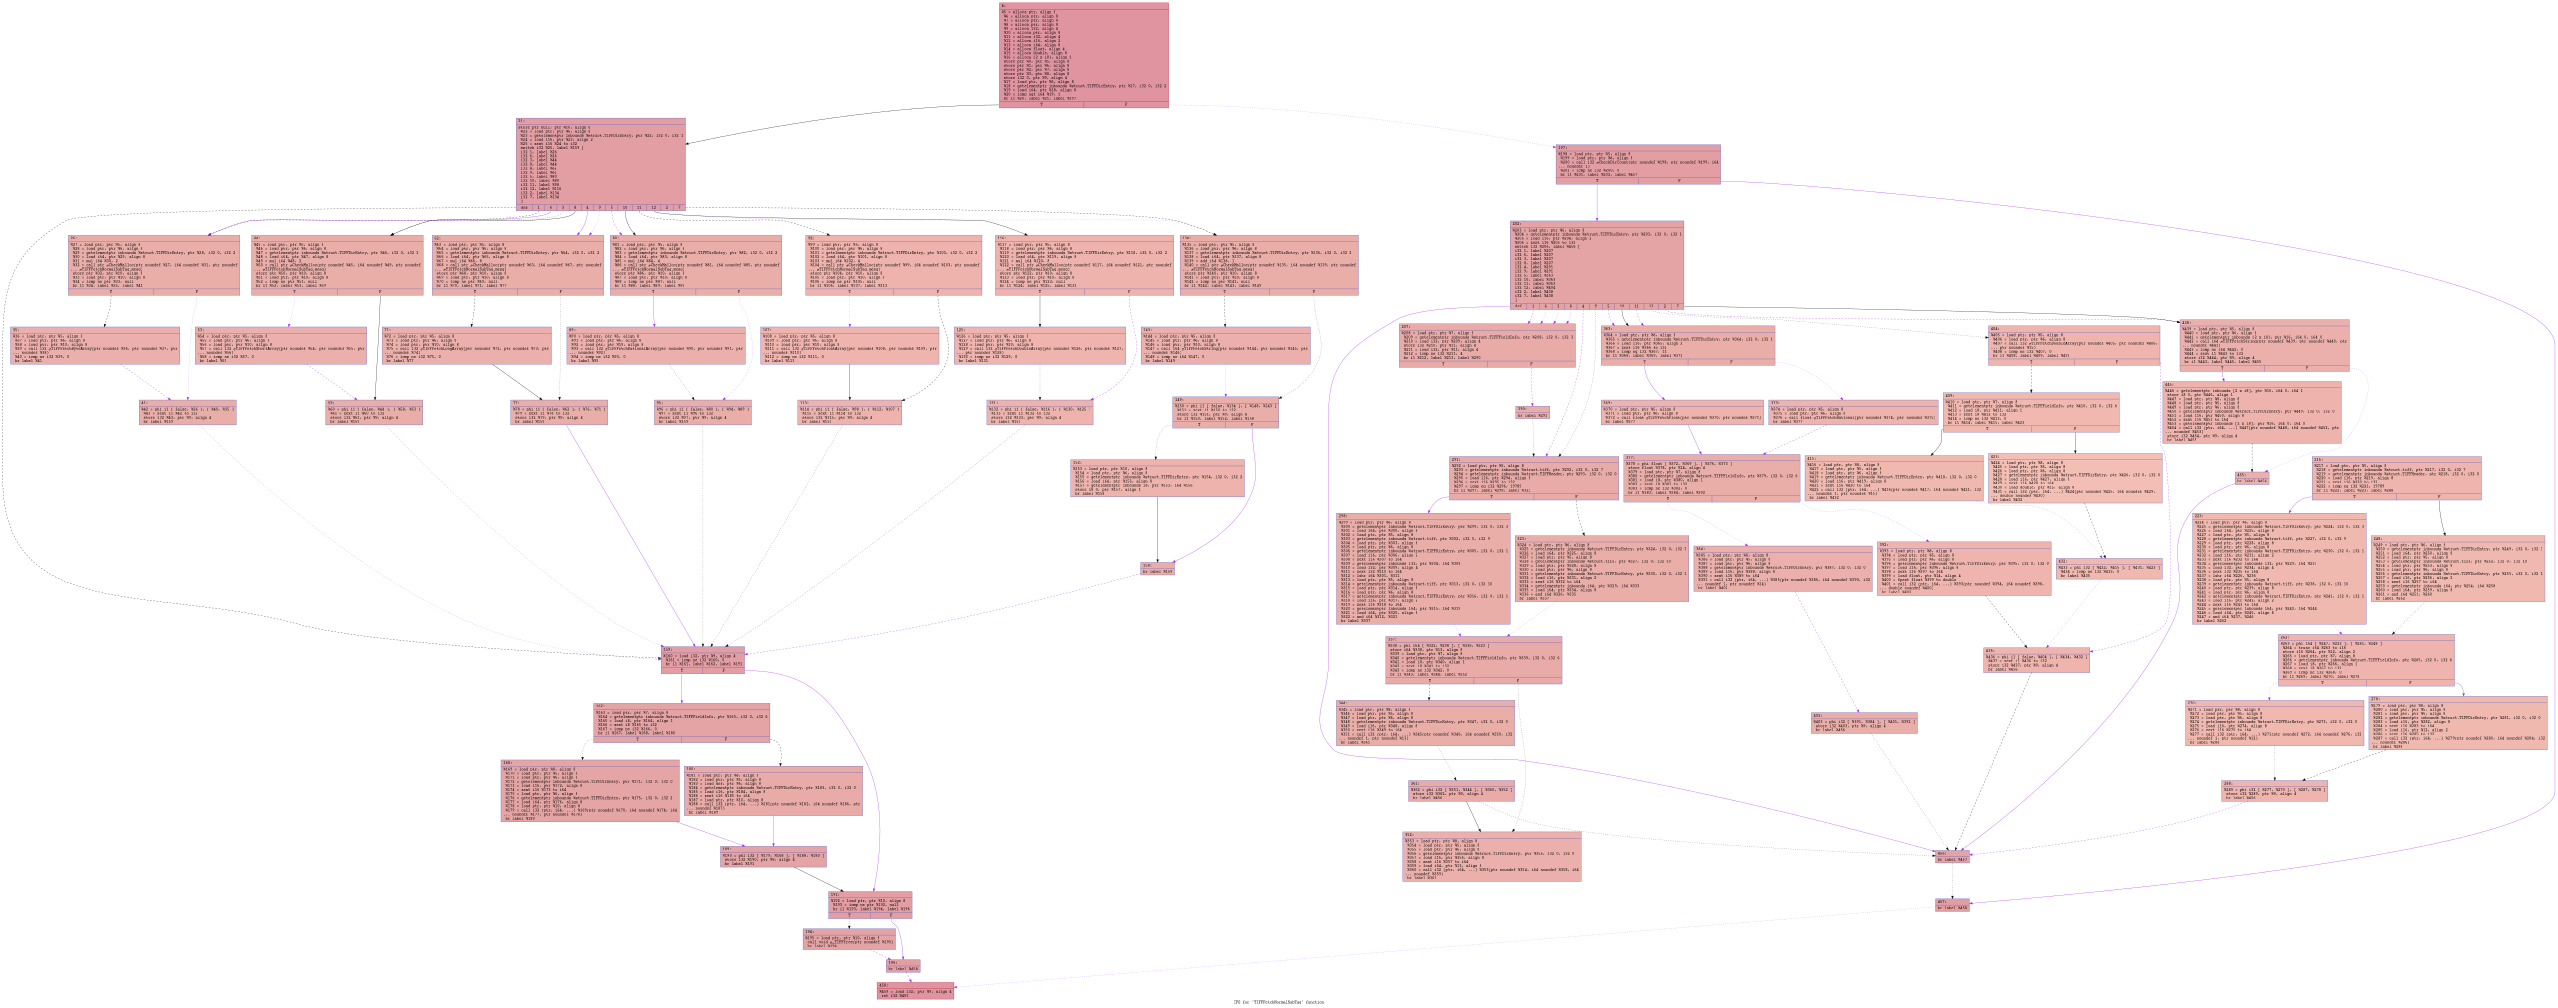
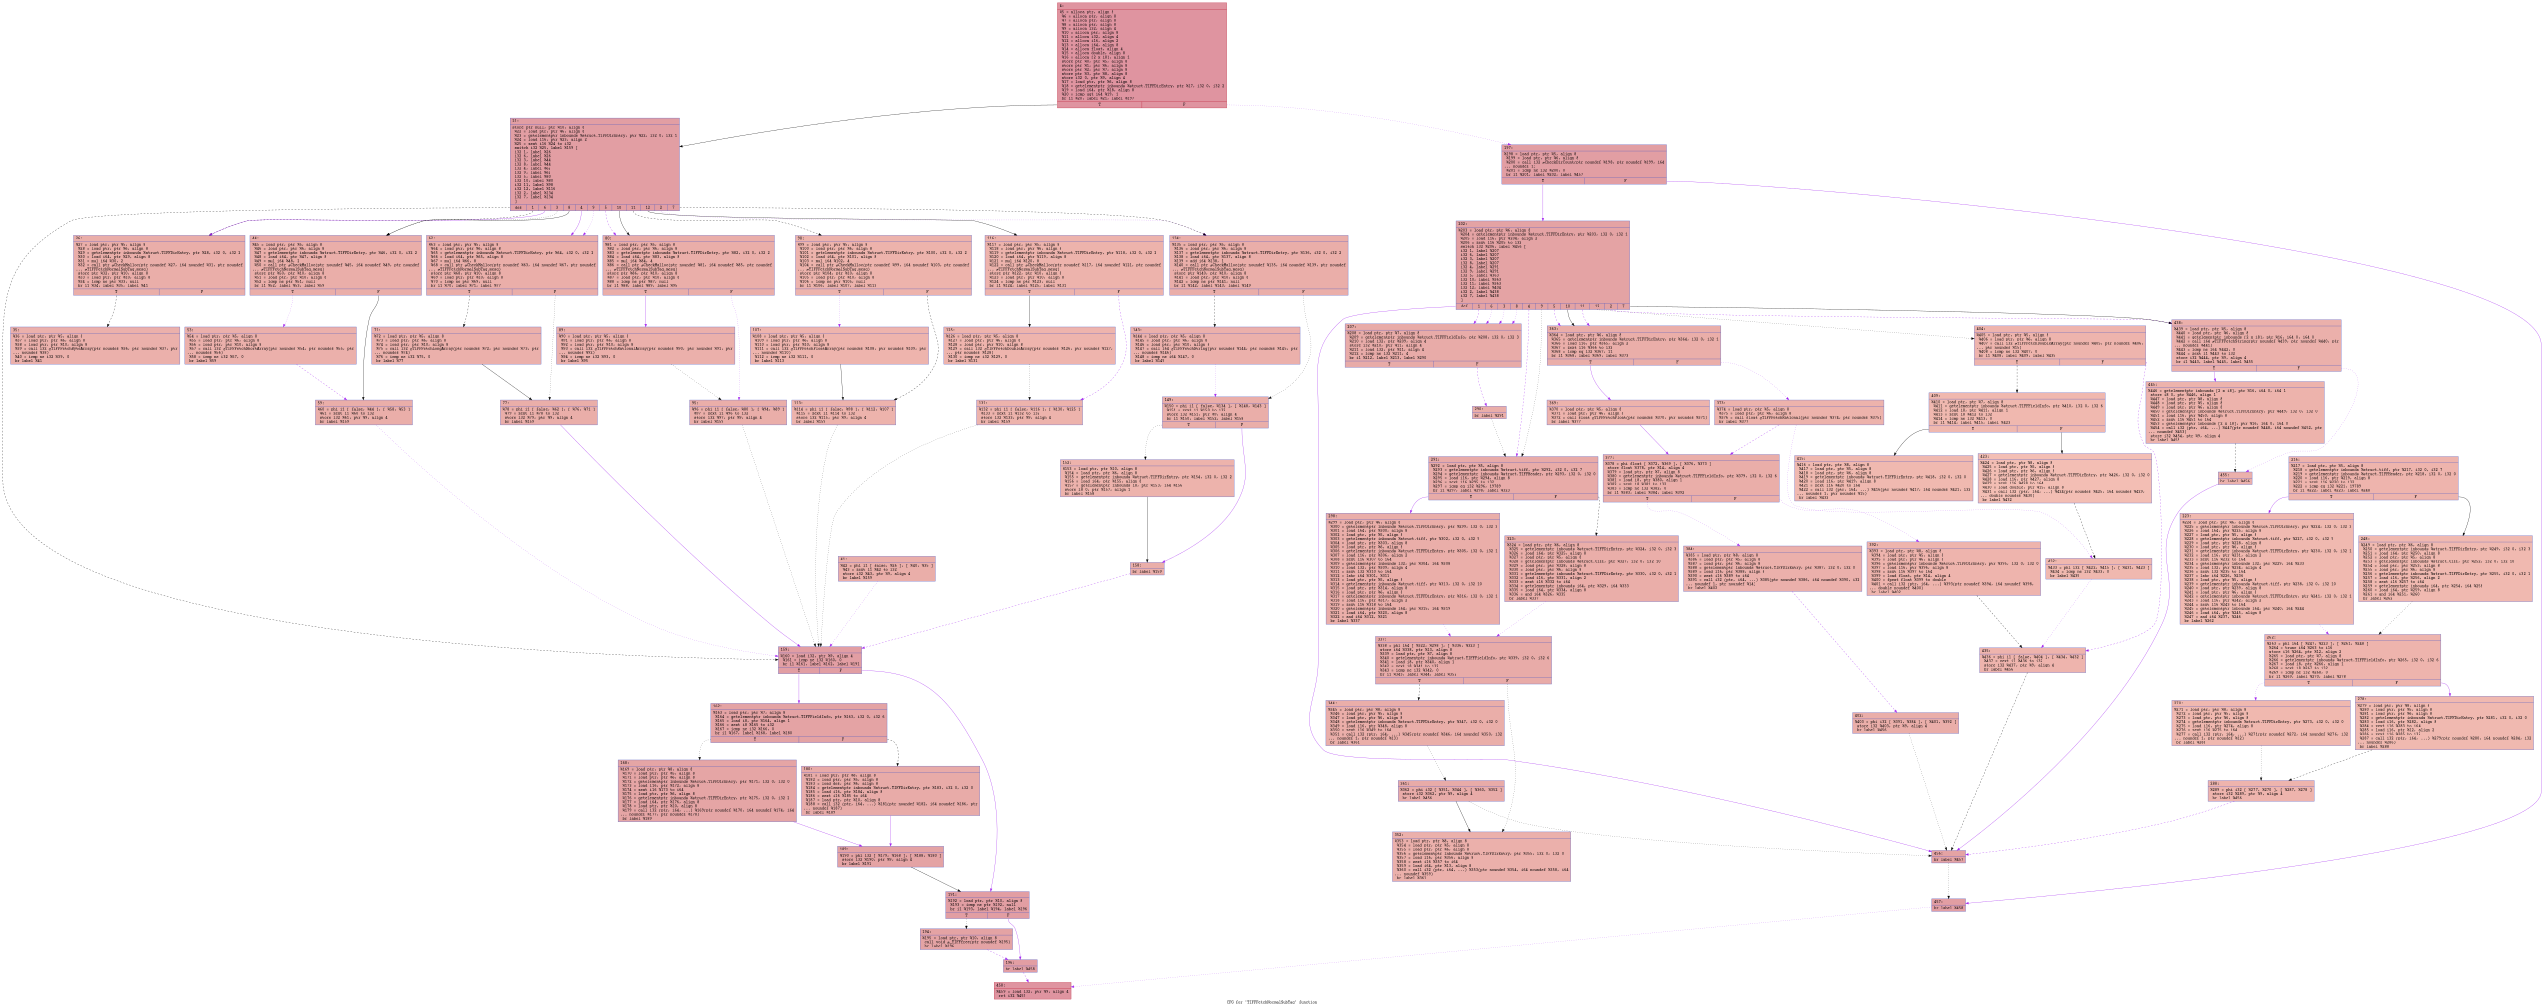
edge "26:" -> "41:": removed
edge "35:" -> "41:": removed
edge "415:" -> "432:": now "373:" -> "432:"
